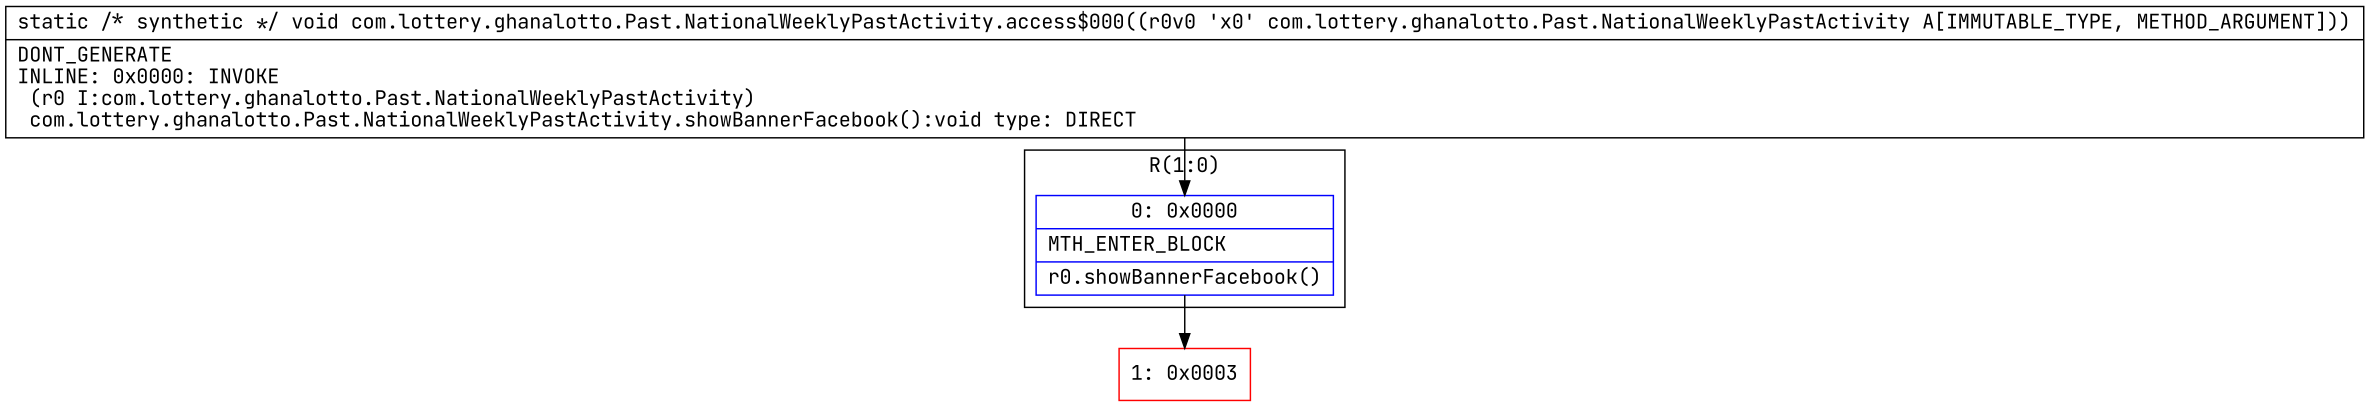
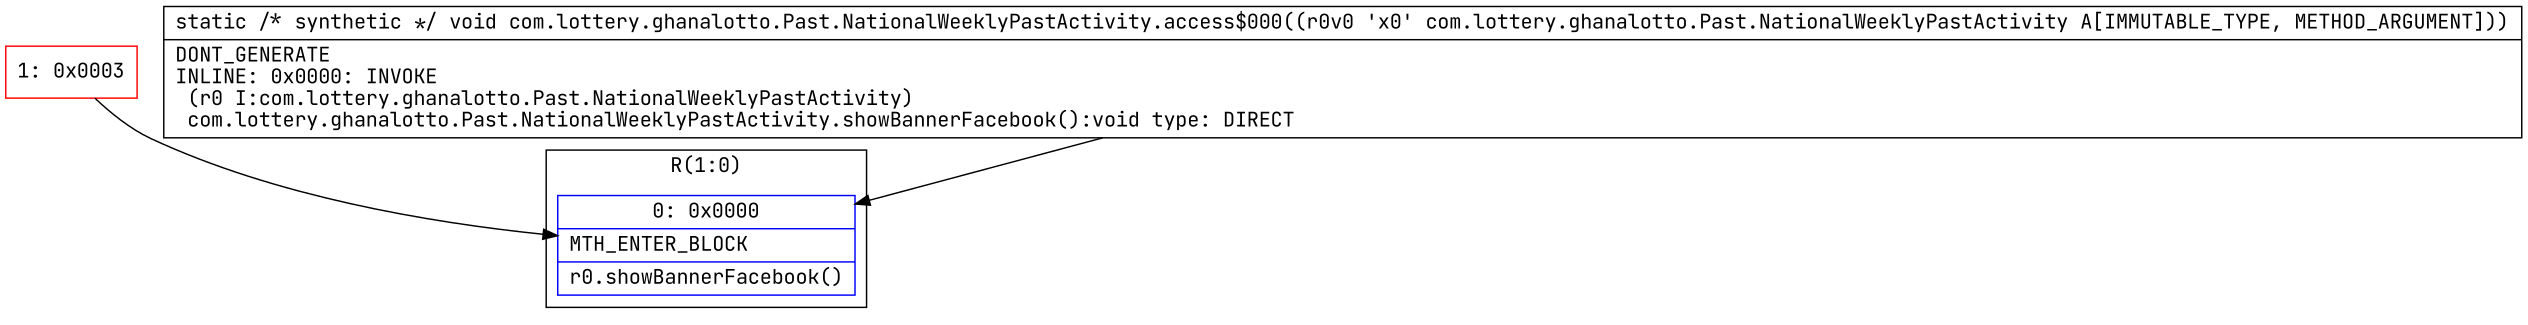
edge "0: 0x0000" -> "1: 0x0003": reversed
